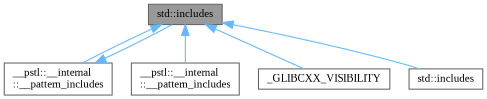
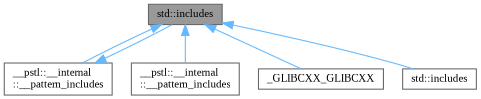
node "_GLIBCXX_VISIBILITY": label "_GLIBCXX_VISIBILITY" -> "_GLIBCXX_GLIBCXX"
